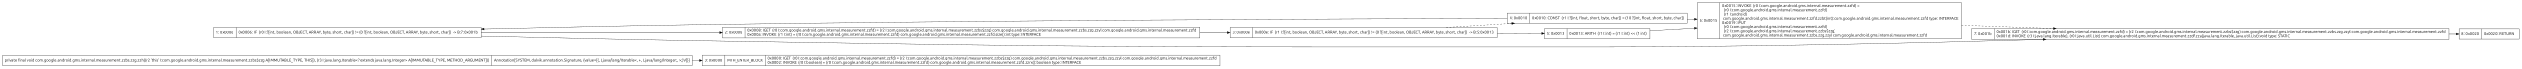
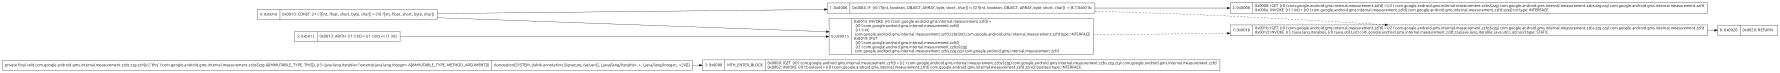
node "6: 0x0015": text "(r1 I:android)" -> "(r1 I:int)"
node "3: 0x000e": removed
edge "1: 0x0006" -> "7: 0x001b": style solid -> dashed
